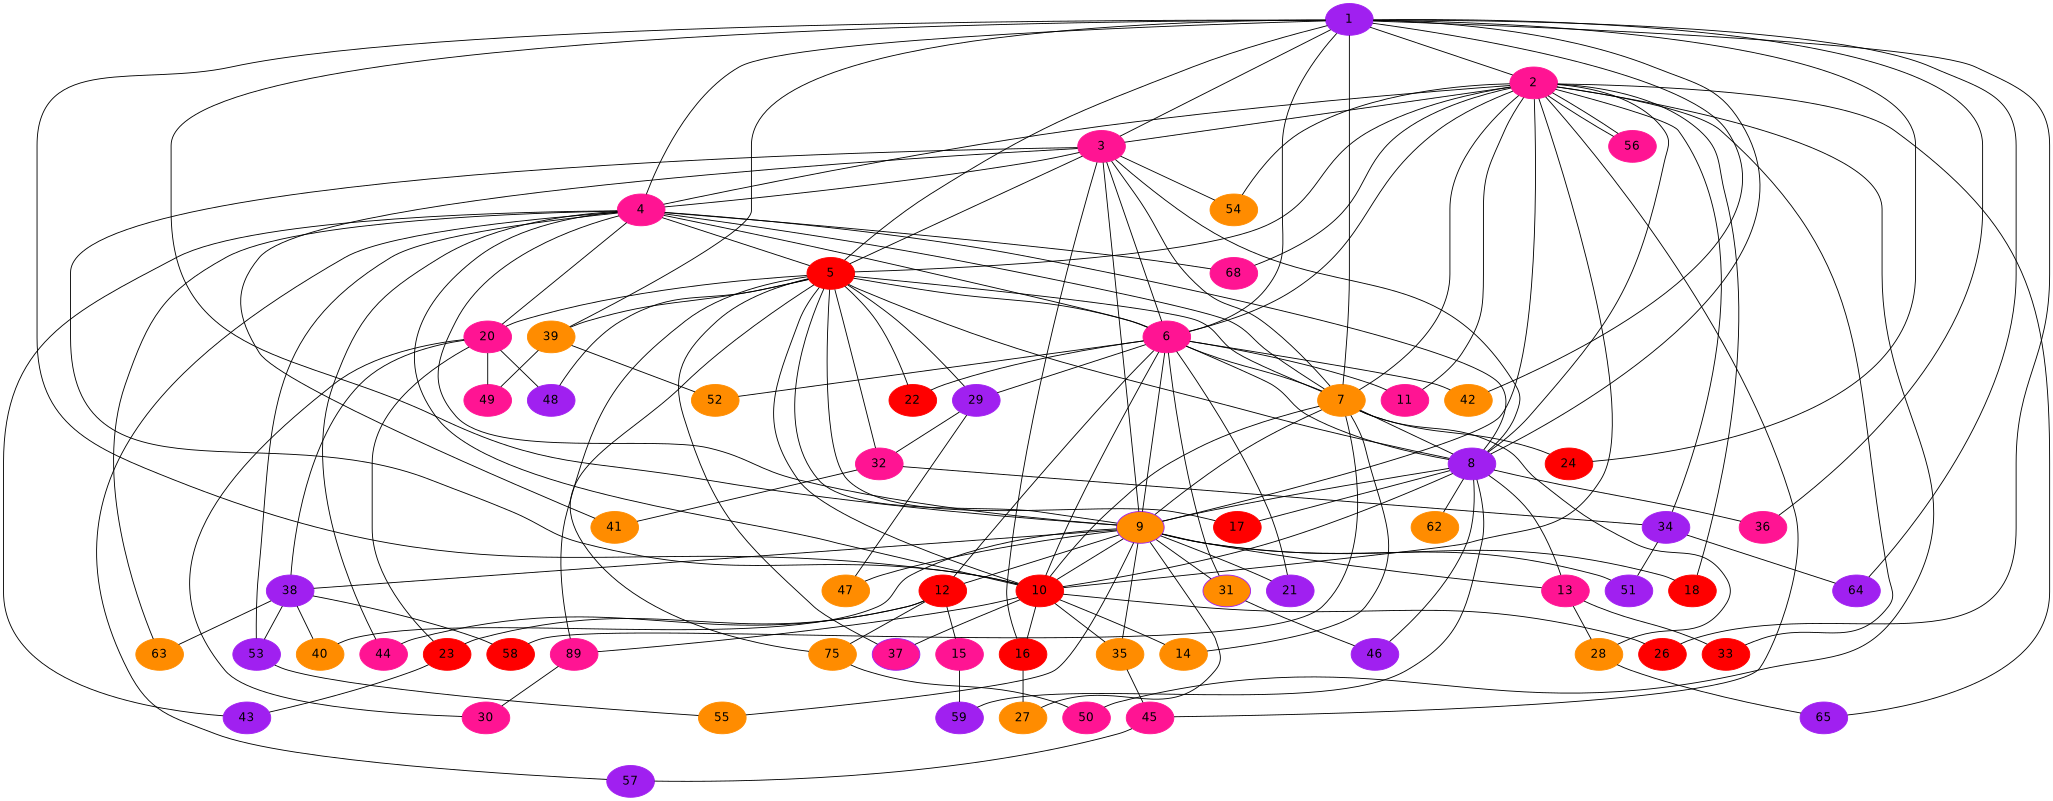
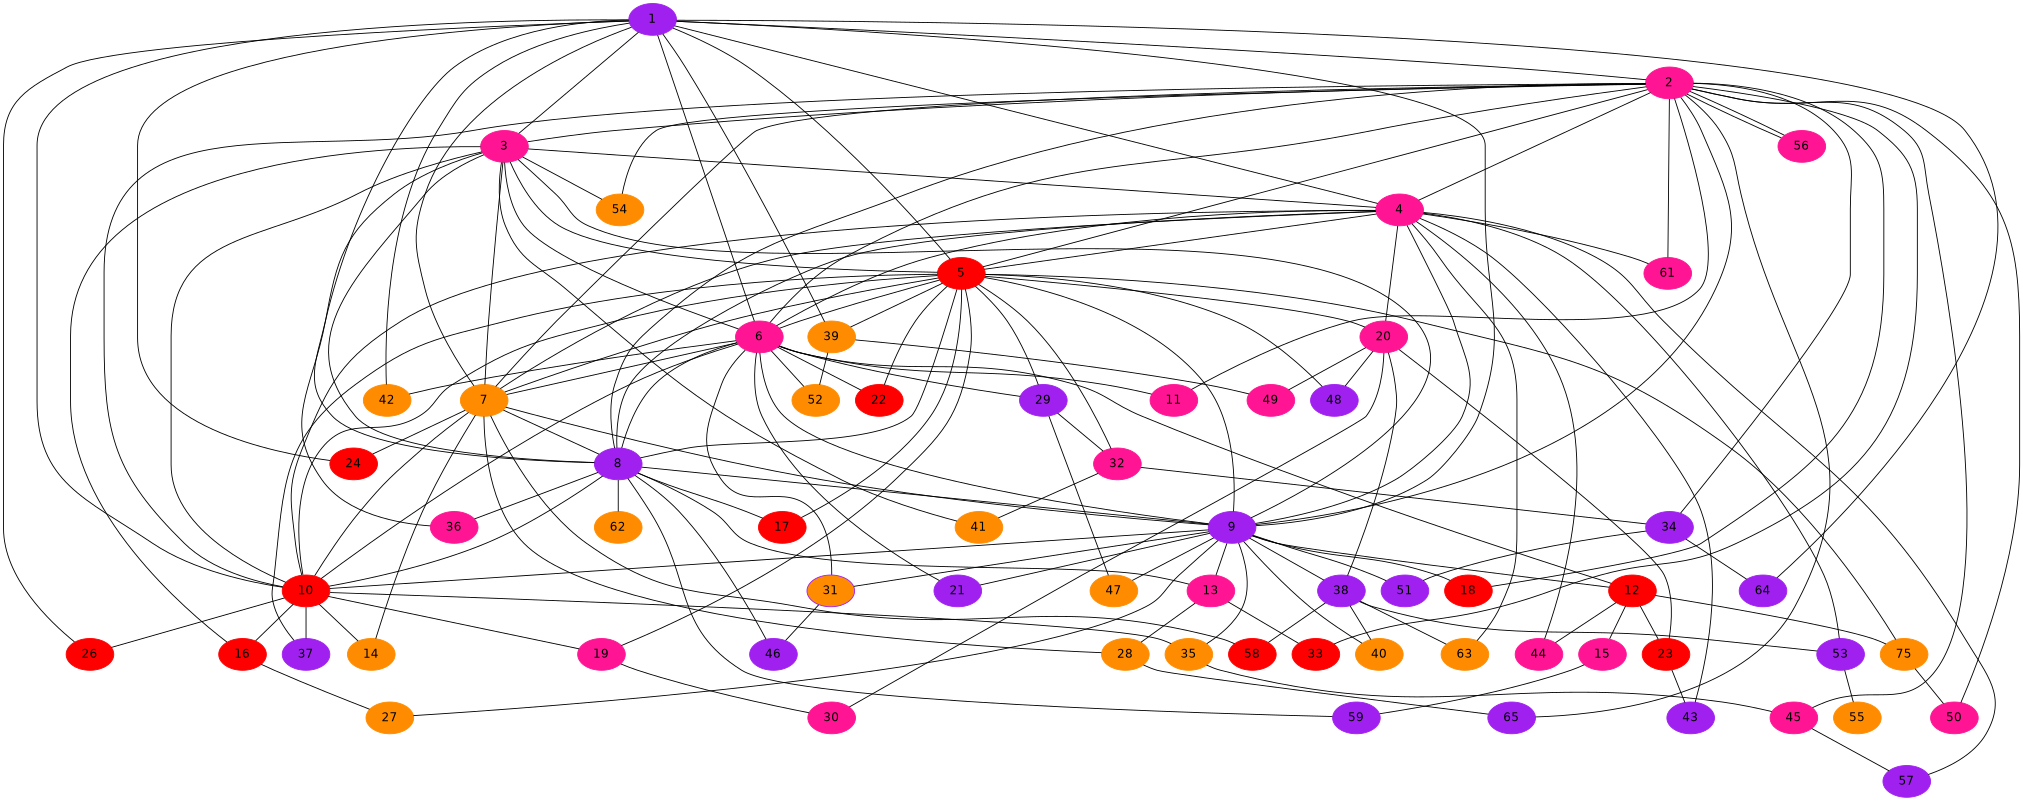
edge "1" -- "36": now "3" -- "36"
node "68": label "68" -> "61"
node "9": fillcolor darkorange -> purple
node "89": label "89" -> "19"
node "37": fillcolor deeppink -> purple
edge "9" -- "55": removed
